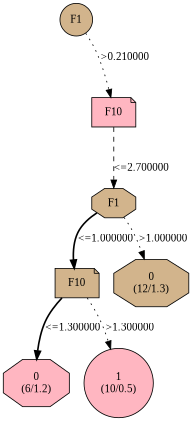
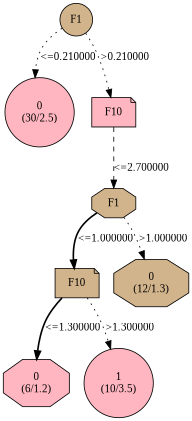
node "0 (30/2.5)": added
node "1 (10/0.5)": label "1 (10/0.5)" -> "1 (10/3.5)"
